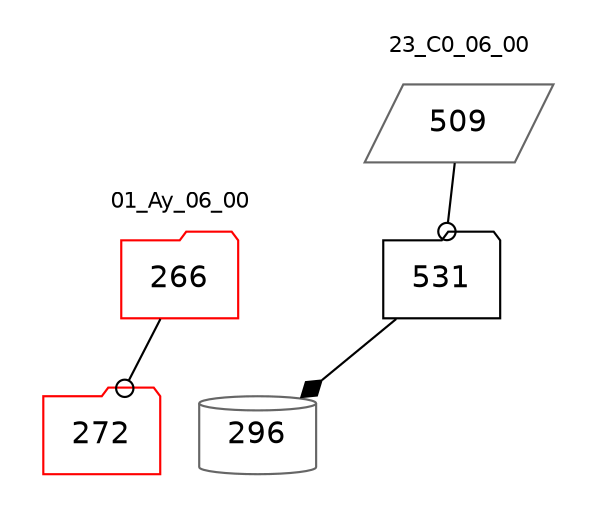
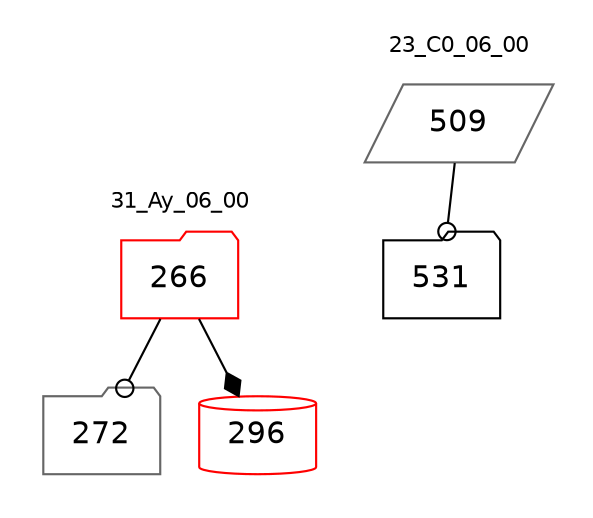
cluster "01_Ay_06_00": label "01_Ay_06_00" -> "31_Ay_06_00"
edge "531" -> "296": now "266" -> "296"
node "272": color red -> gray40
node "296": color gray40 -> red
